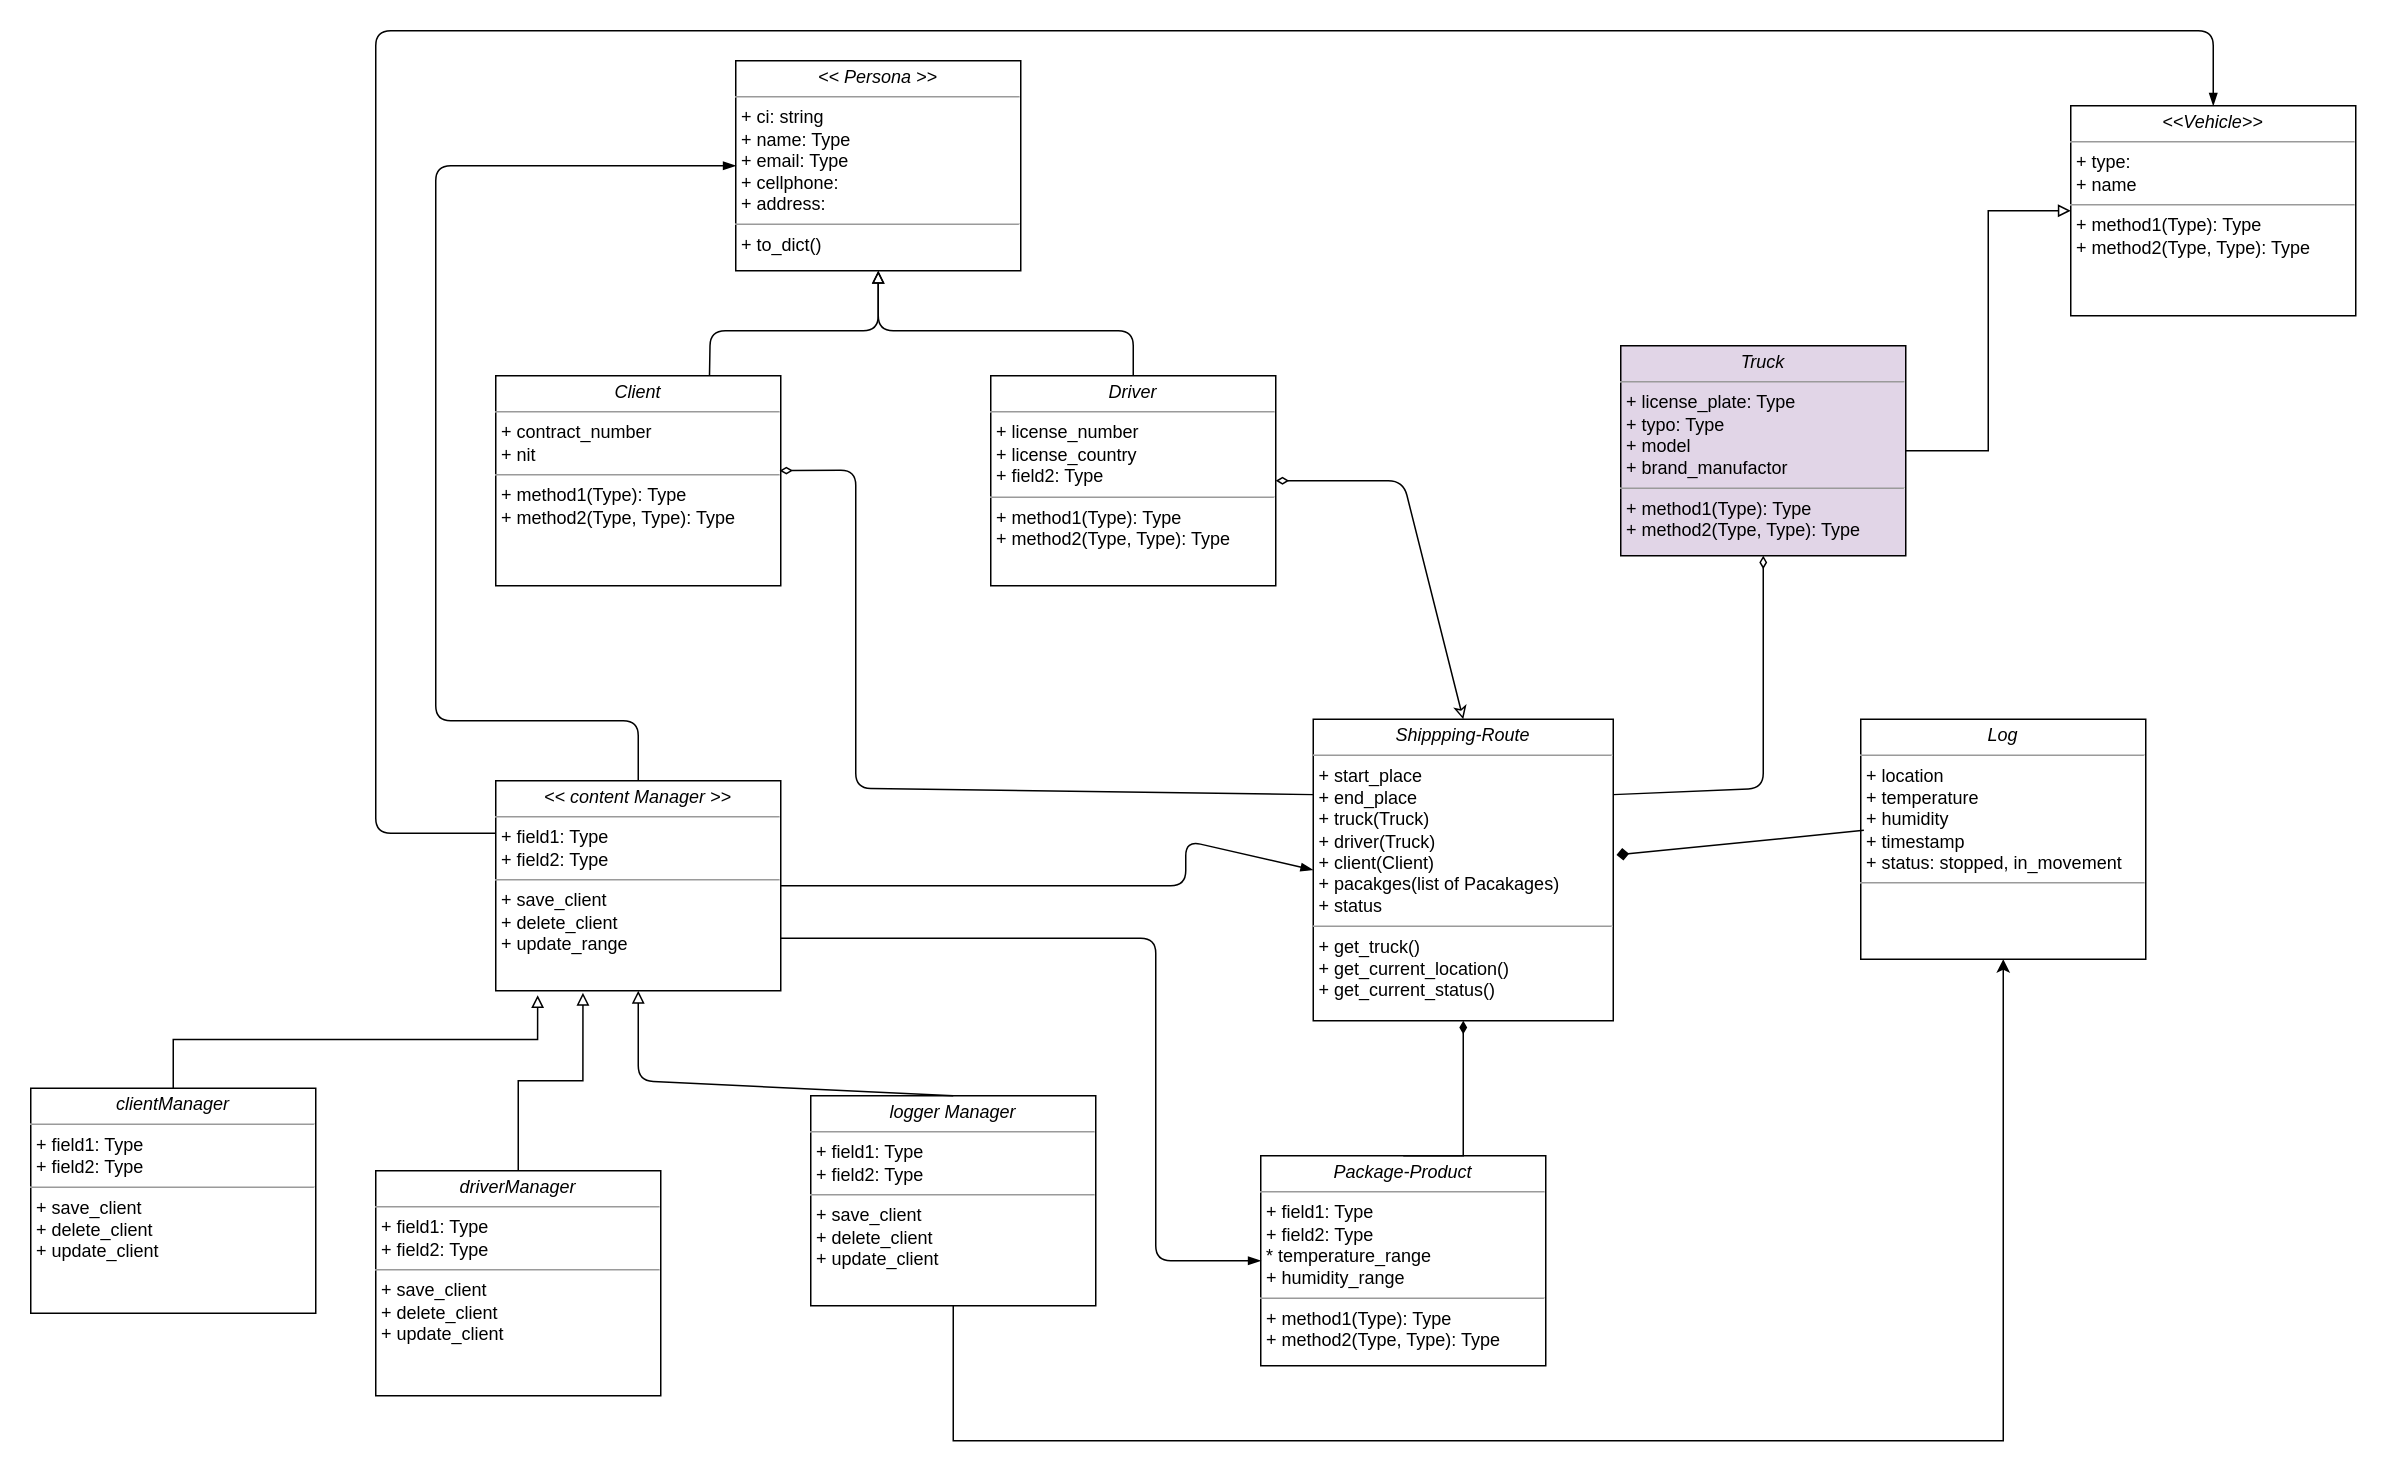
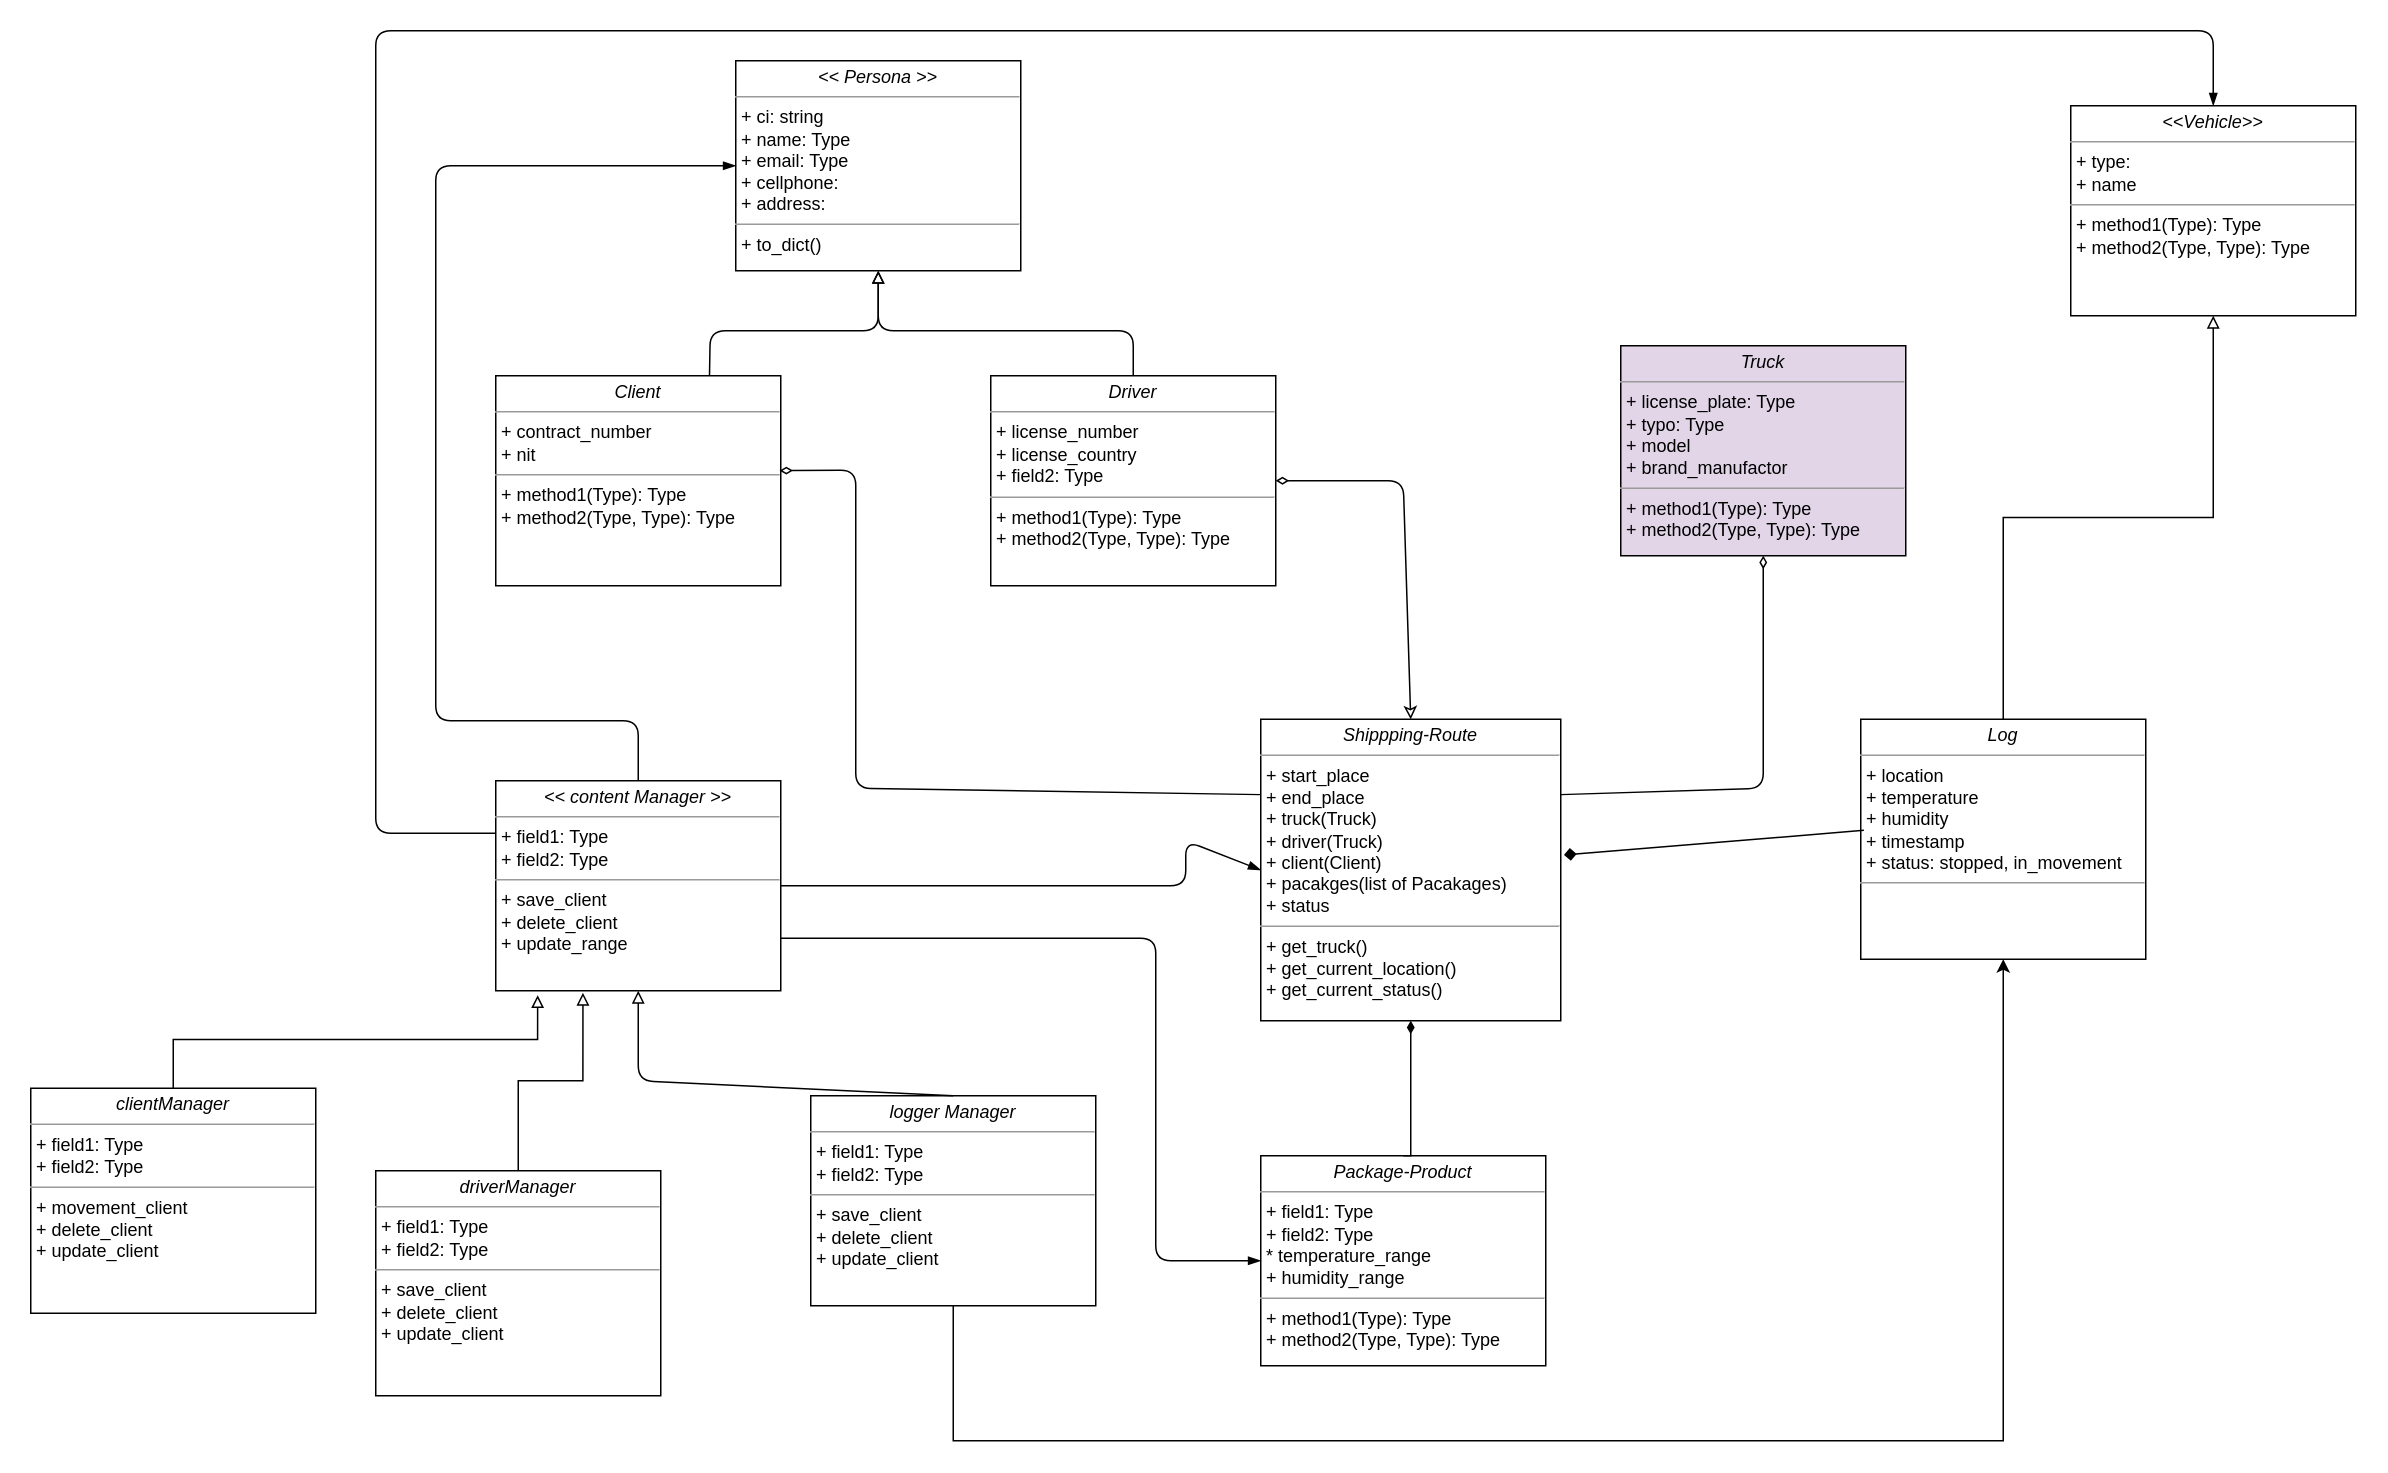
edge "Truck + license_plate: Type + typo: Type + model + brand_manufactor + method1(Type): Type + method2(Type, Type): Type" -> "<<Vehicle>> + type: + name + method1(Type): Type + method2(Type, Type): Type": now "Log + location + temperature + humidity + timestamp + status: stopped, in_movement" -> "<<Vehicle>> + type: + name + method1(Type): Type + method2(Type, Type): Type"
node "Shippping-Route + start_place + end_place + truck(Truck) + driver(Truck) + client(Client) + pacakges(list of Pacakages) + status + get_truck() + get_current_location() + get_current_status()": moved (1463, 870) -> (1411, 870)
node "clientManager + field1: Type + field2: Type + save_client + delete_client + update_client": label "clientManager + field1: Type + field2: Type + save_client + delete_client + update_client" -> "clientManager + field1: Type + field2: Type + movement_client + delete_client + update_client"
